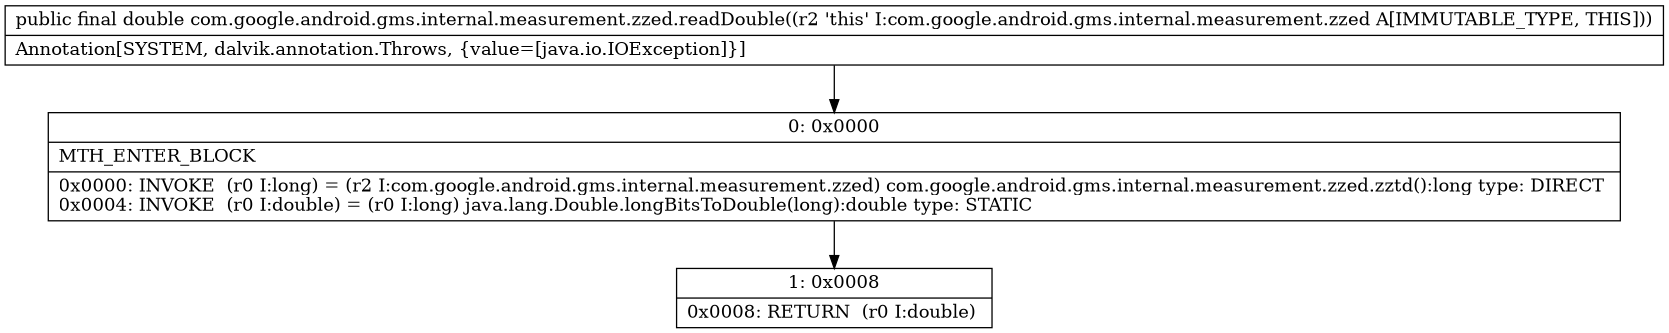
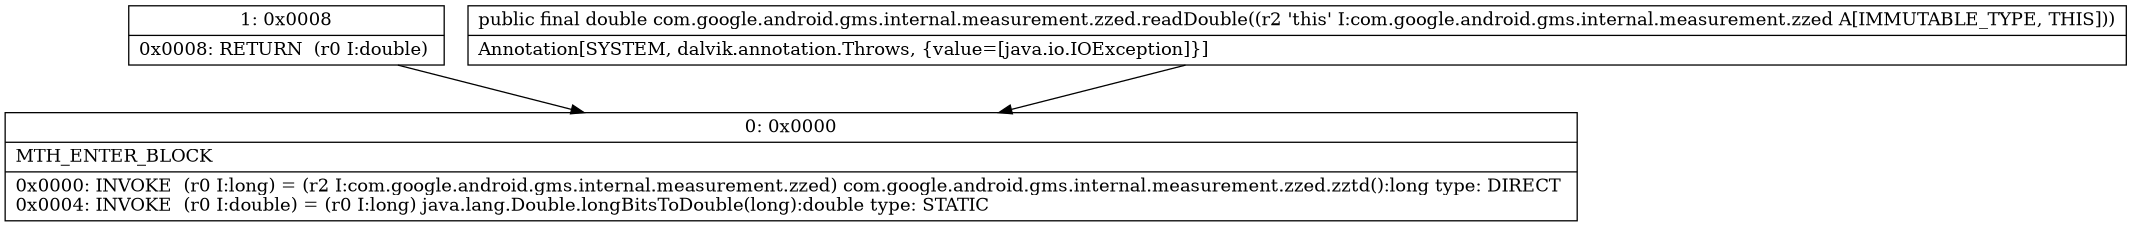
edge "0: 0x0000" -> "1: 0x0008": reversed
